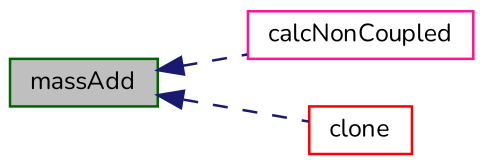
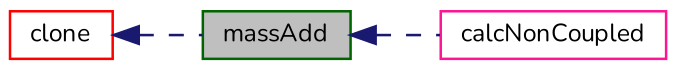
edge "clone" -> "massAdd": reversed
